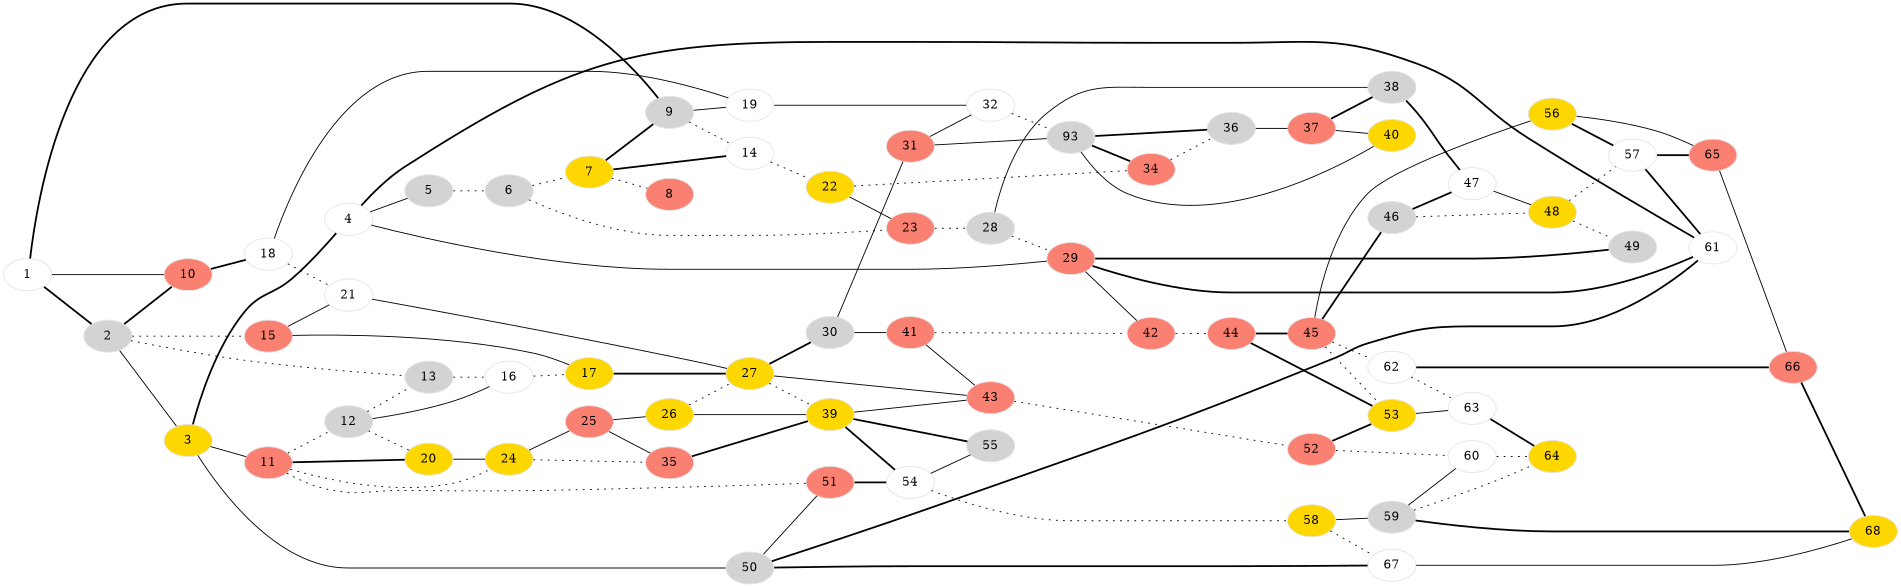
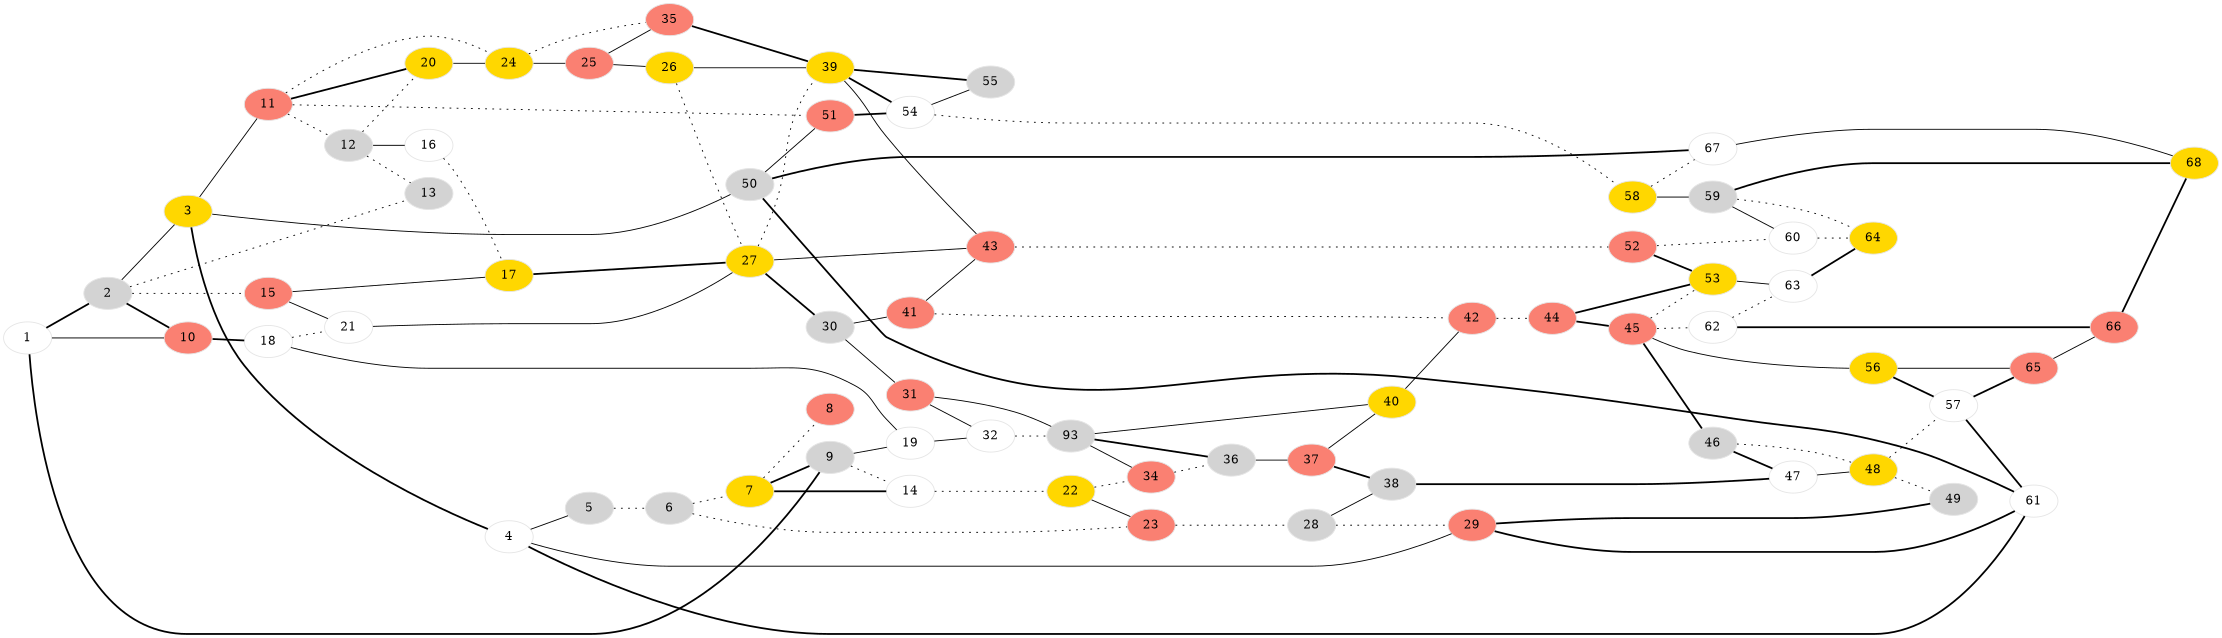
edge "93" -- "34": style bold -> solid
edge "29" -- "42": now "40" -- "42"
edge "13" -- "16": removed
